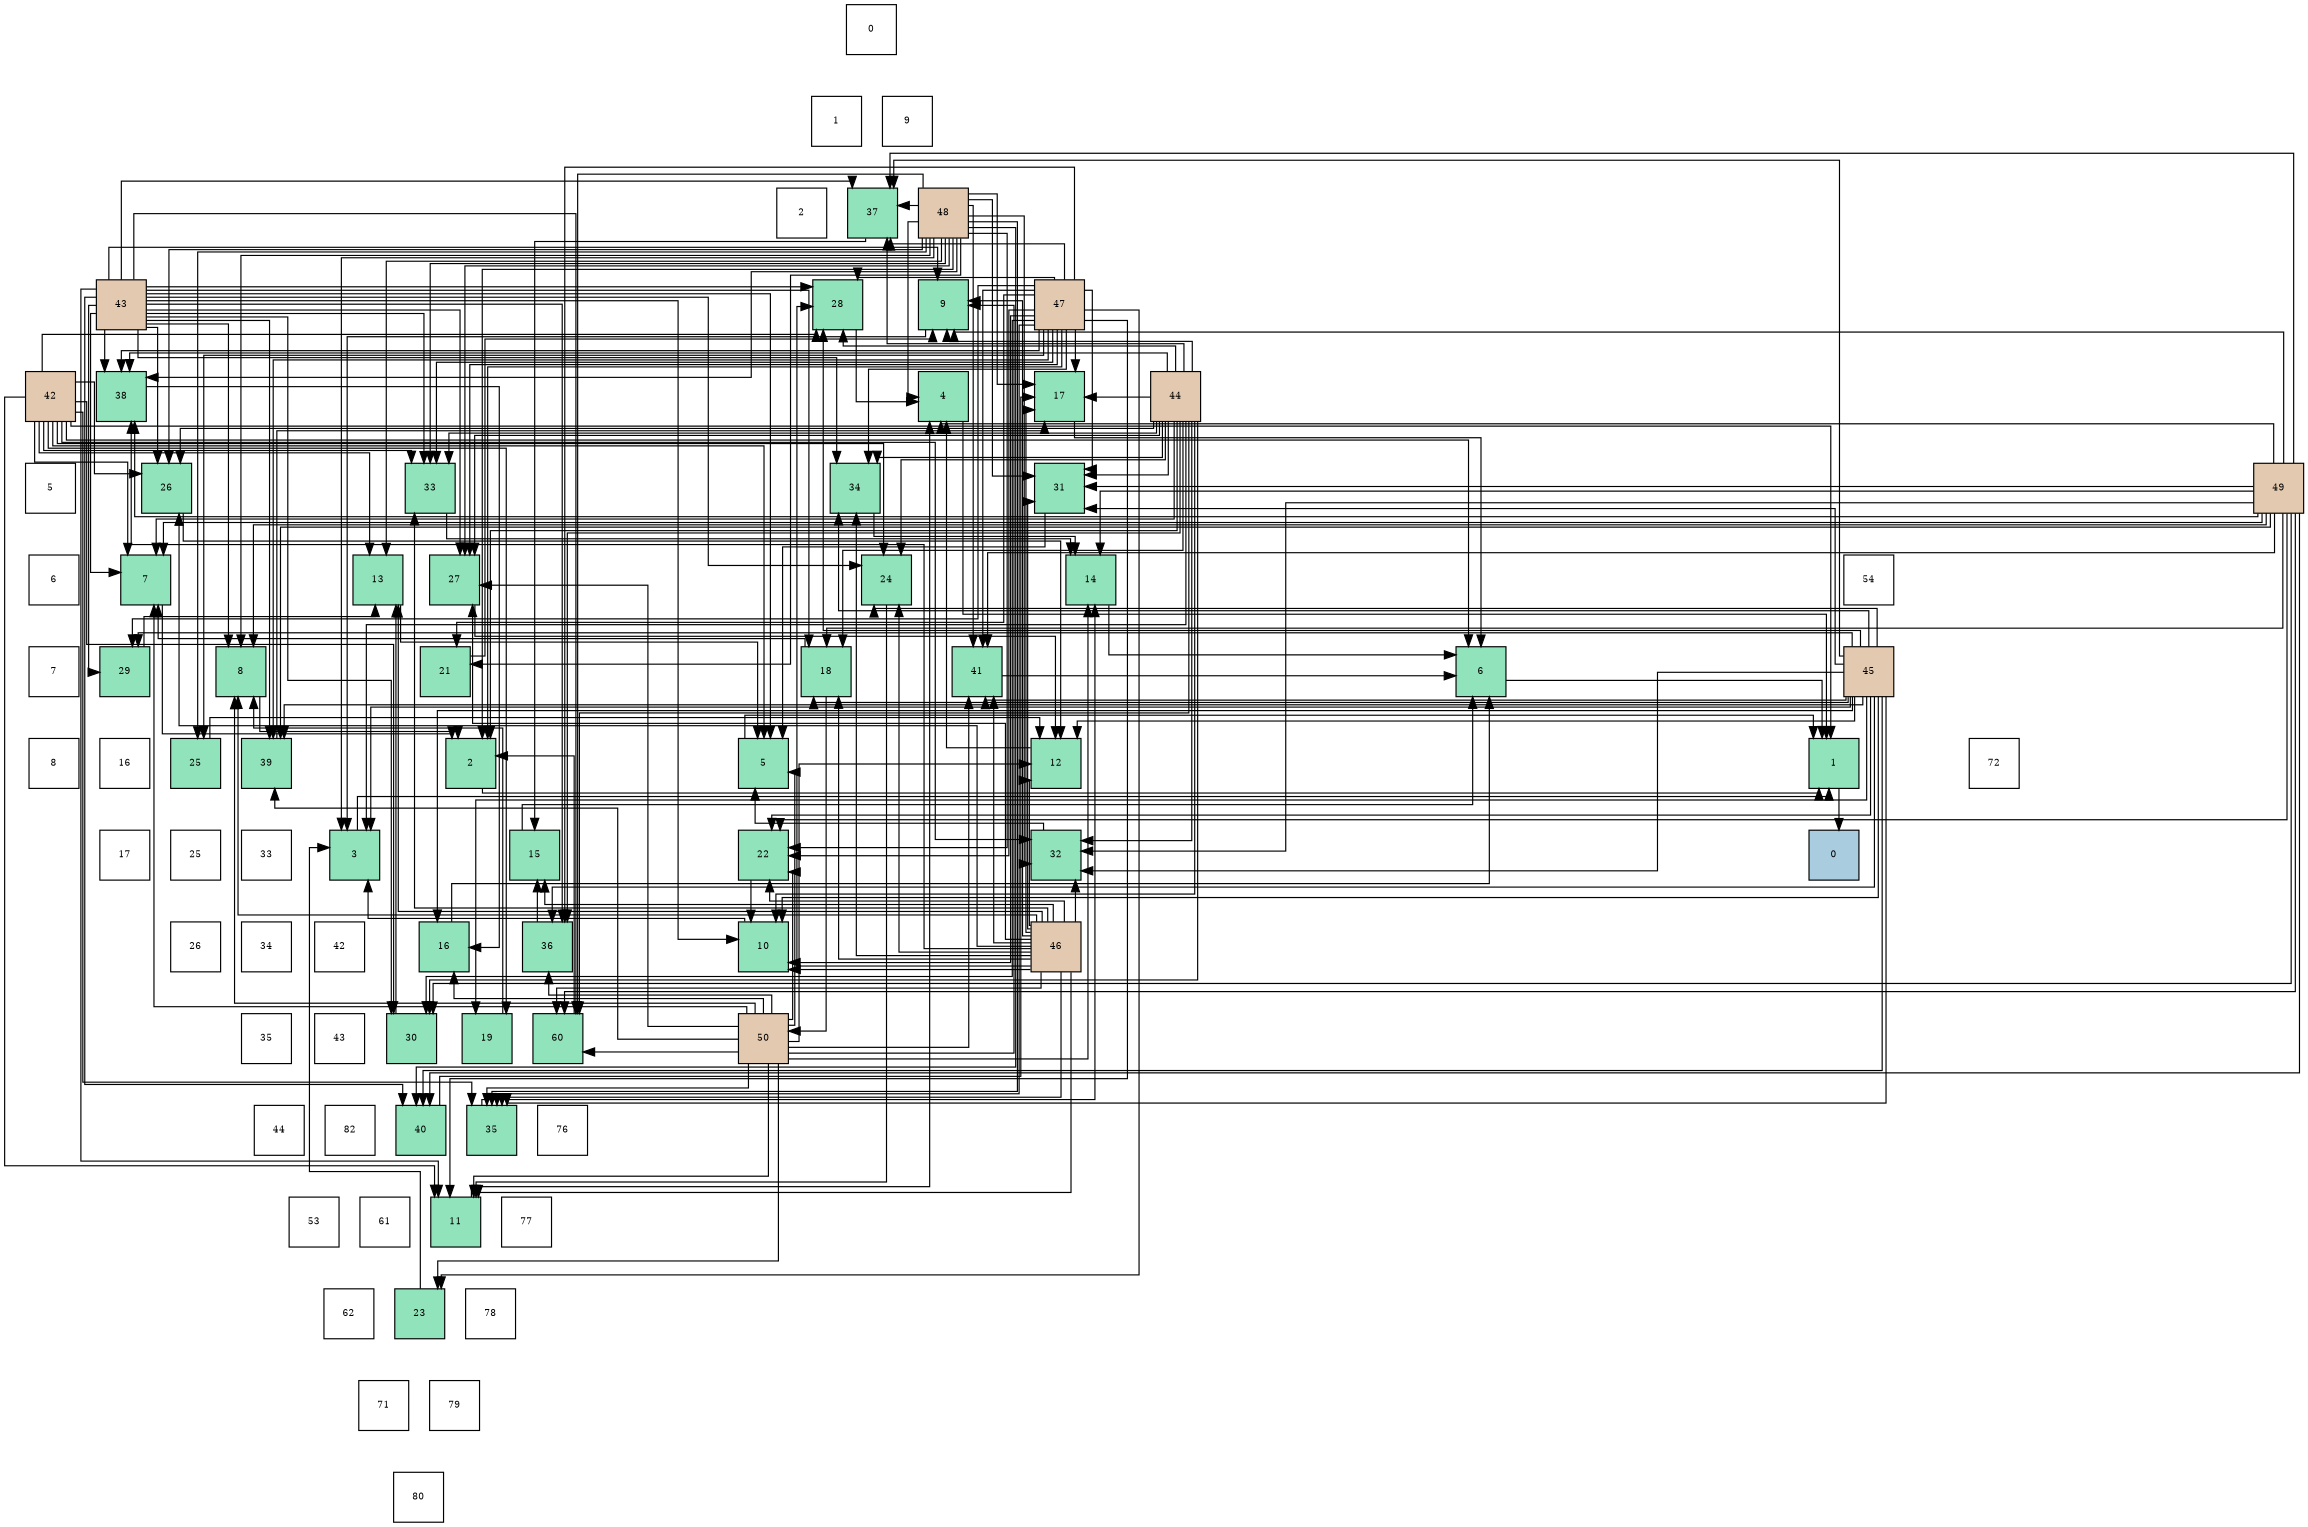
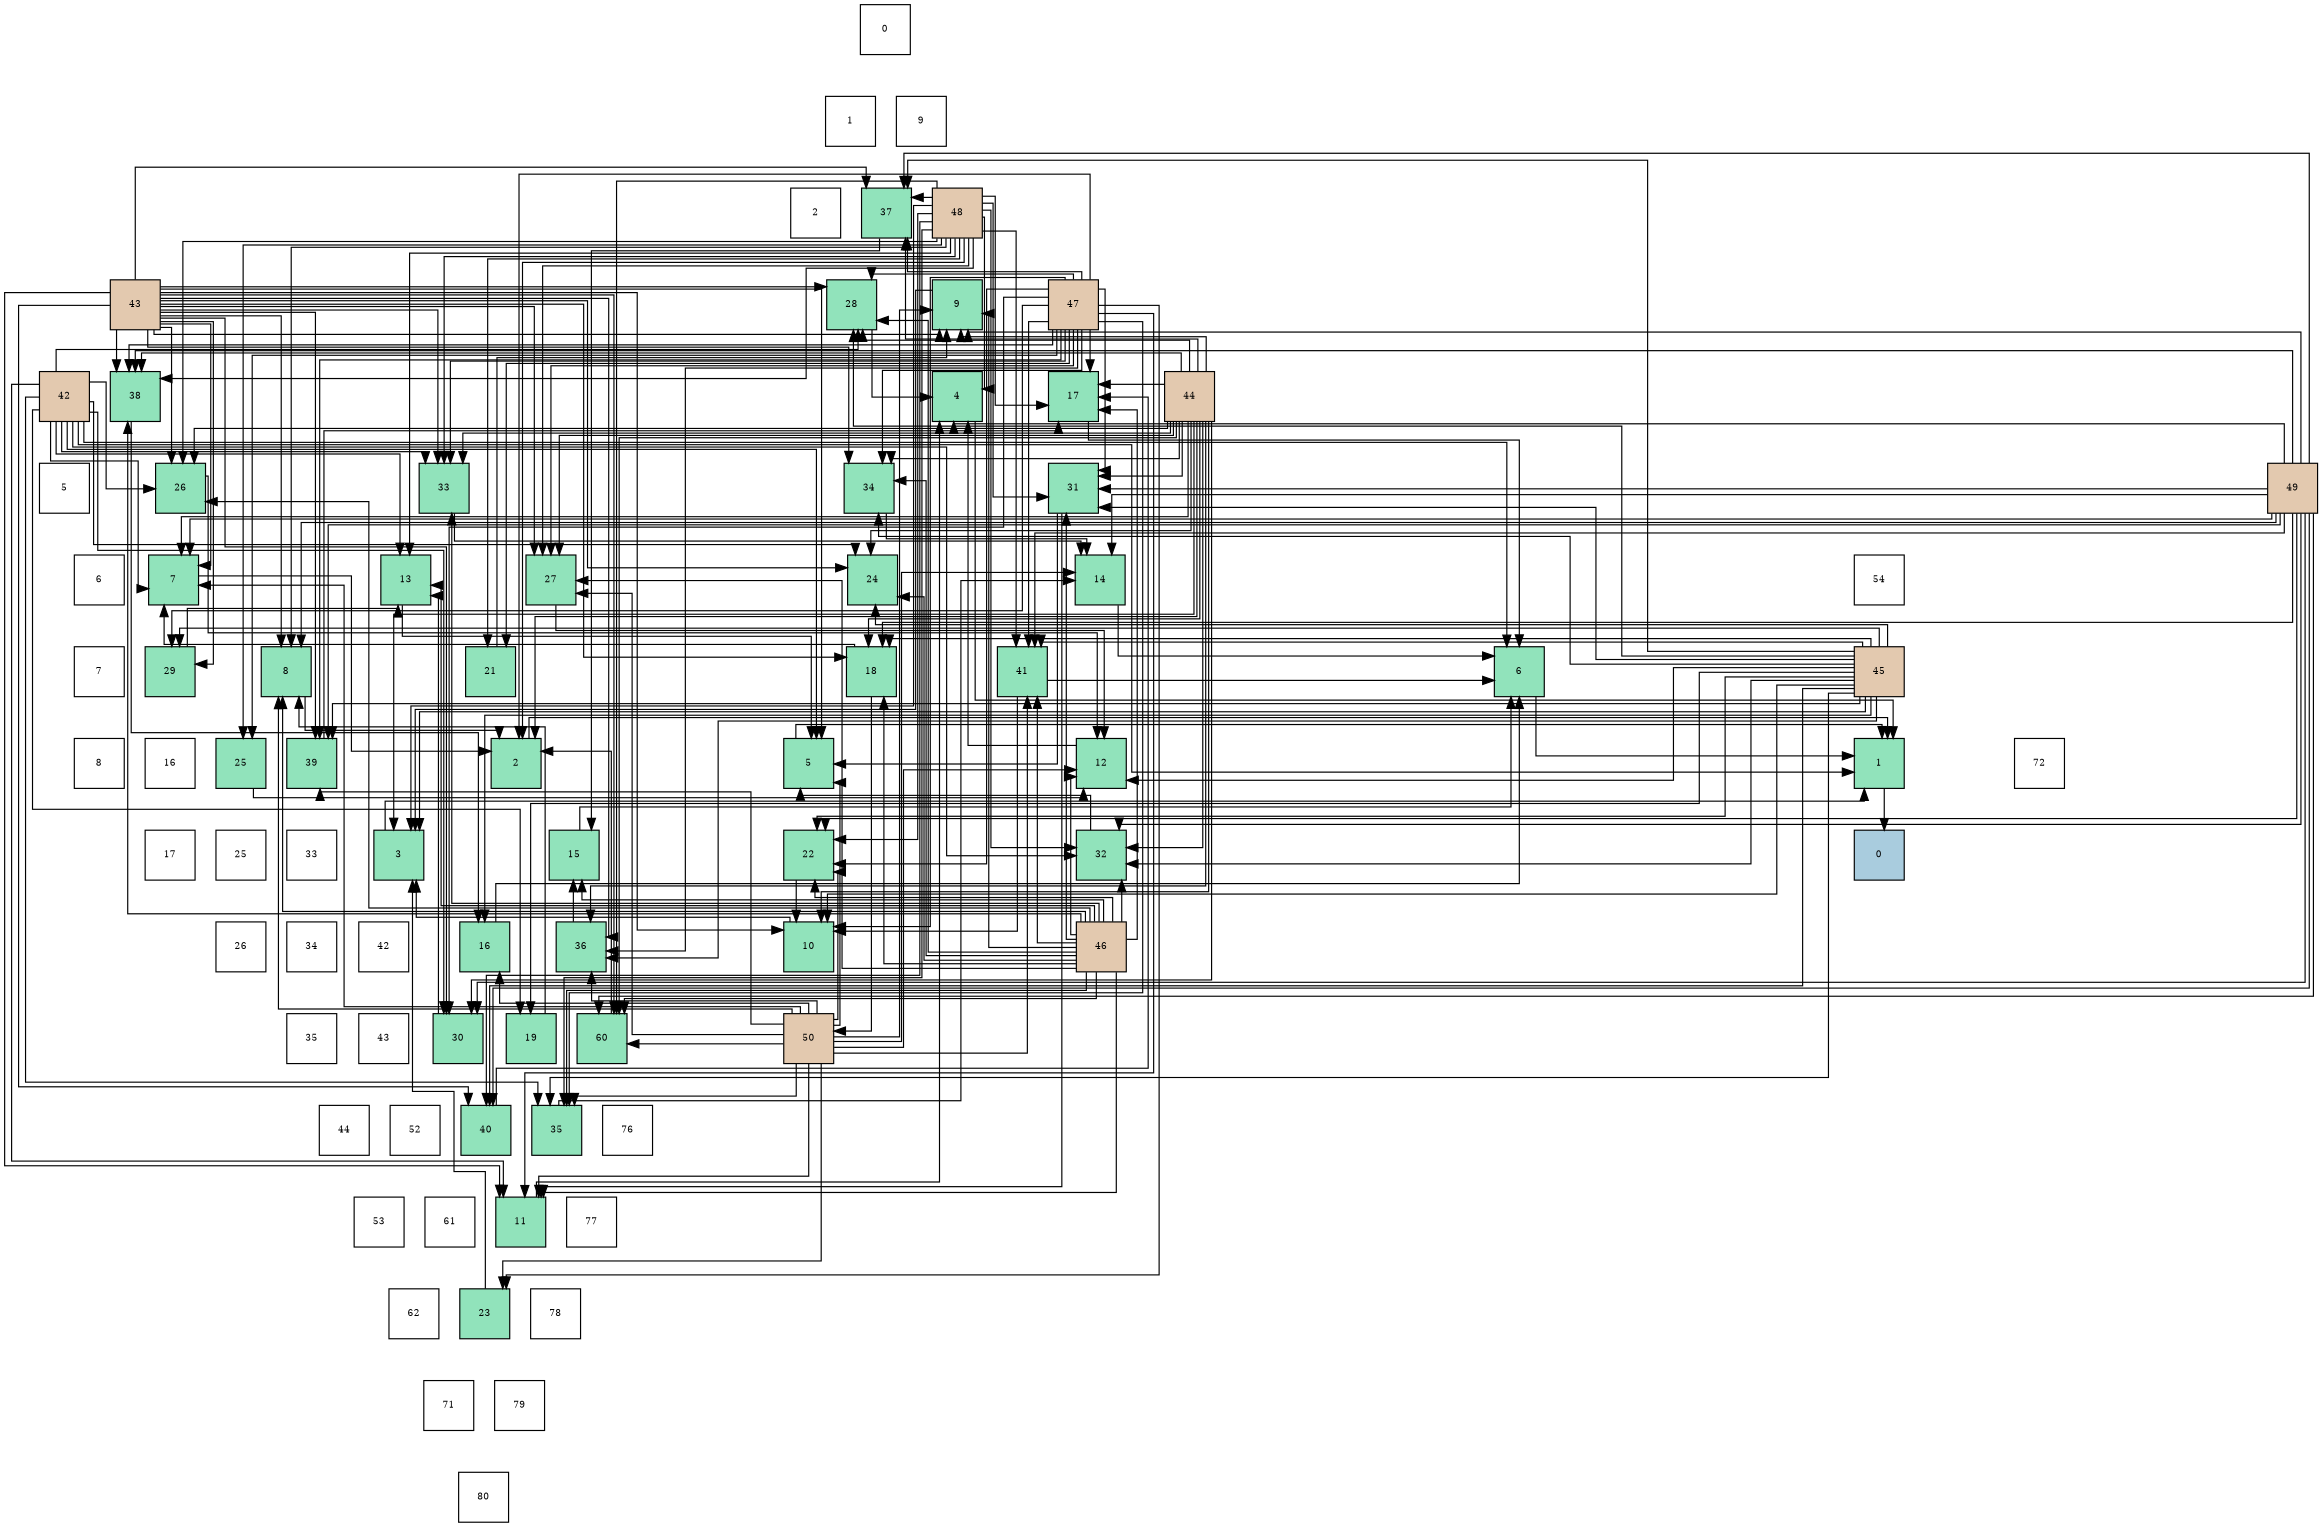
edge "46" -> "10": now "41" -> "10"
edge "24" -> "11": now "31" -> "11"
node "82": label "82" -> "52"
